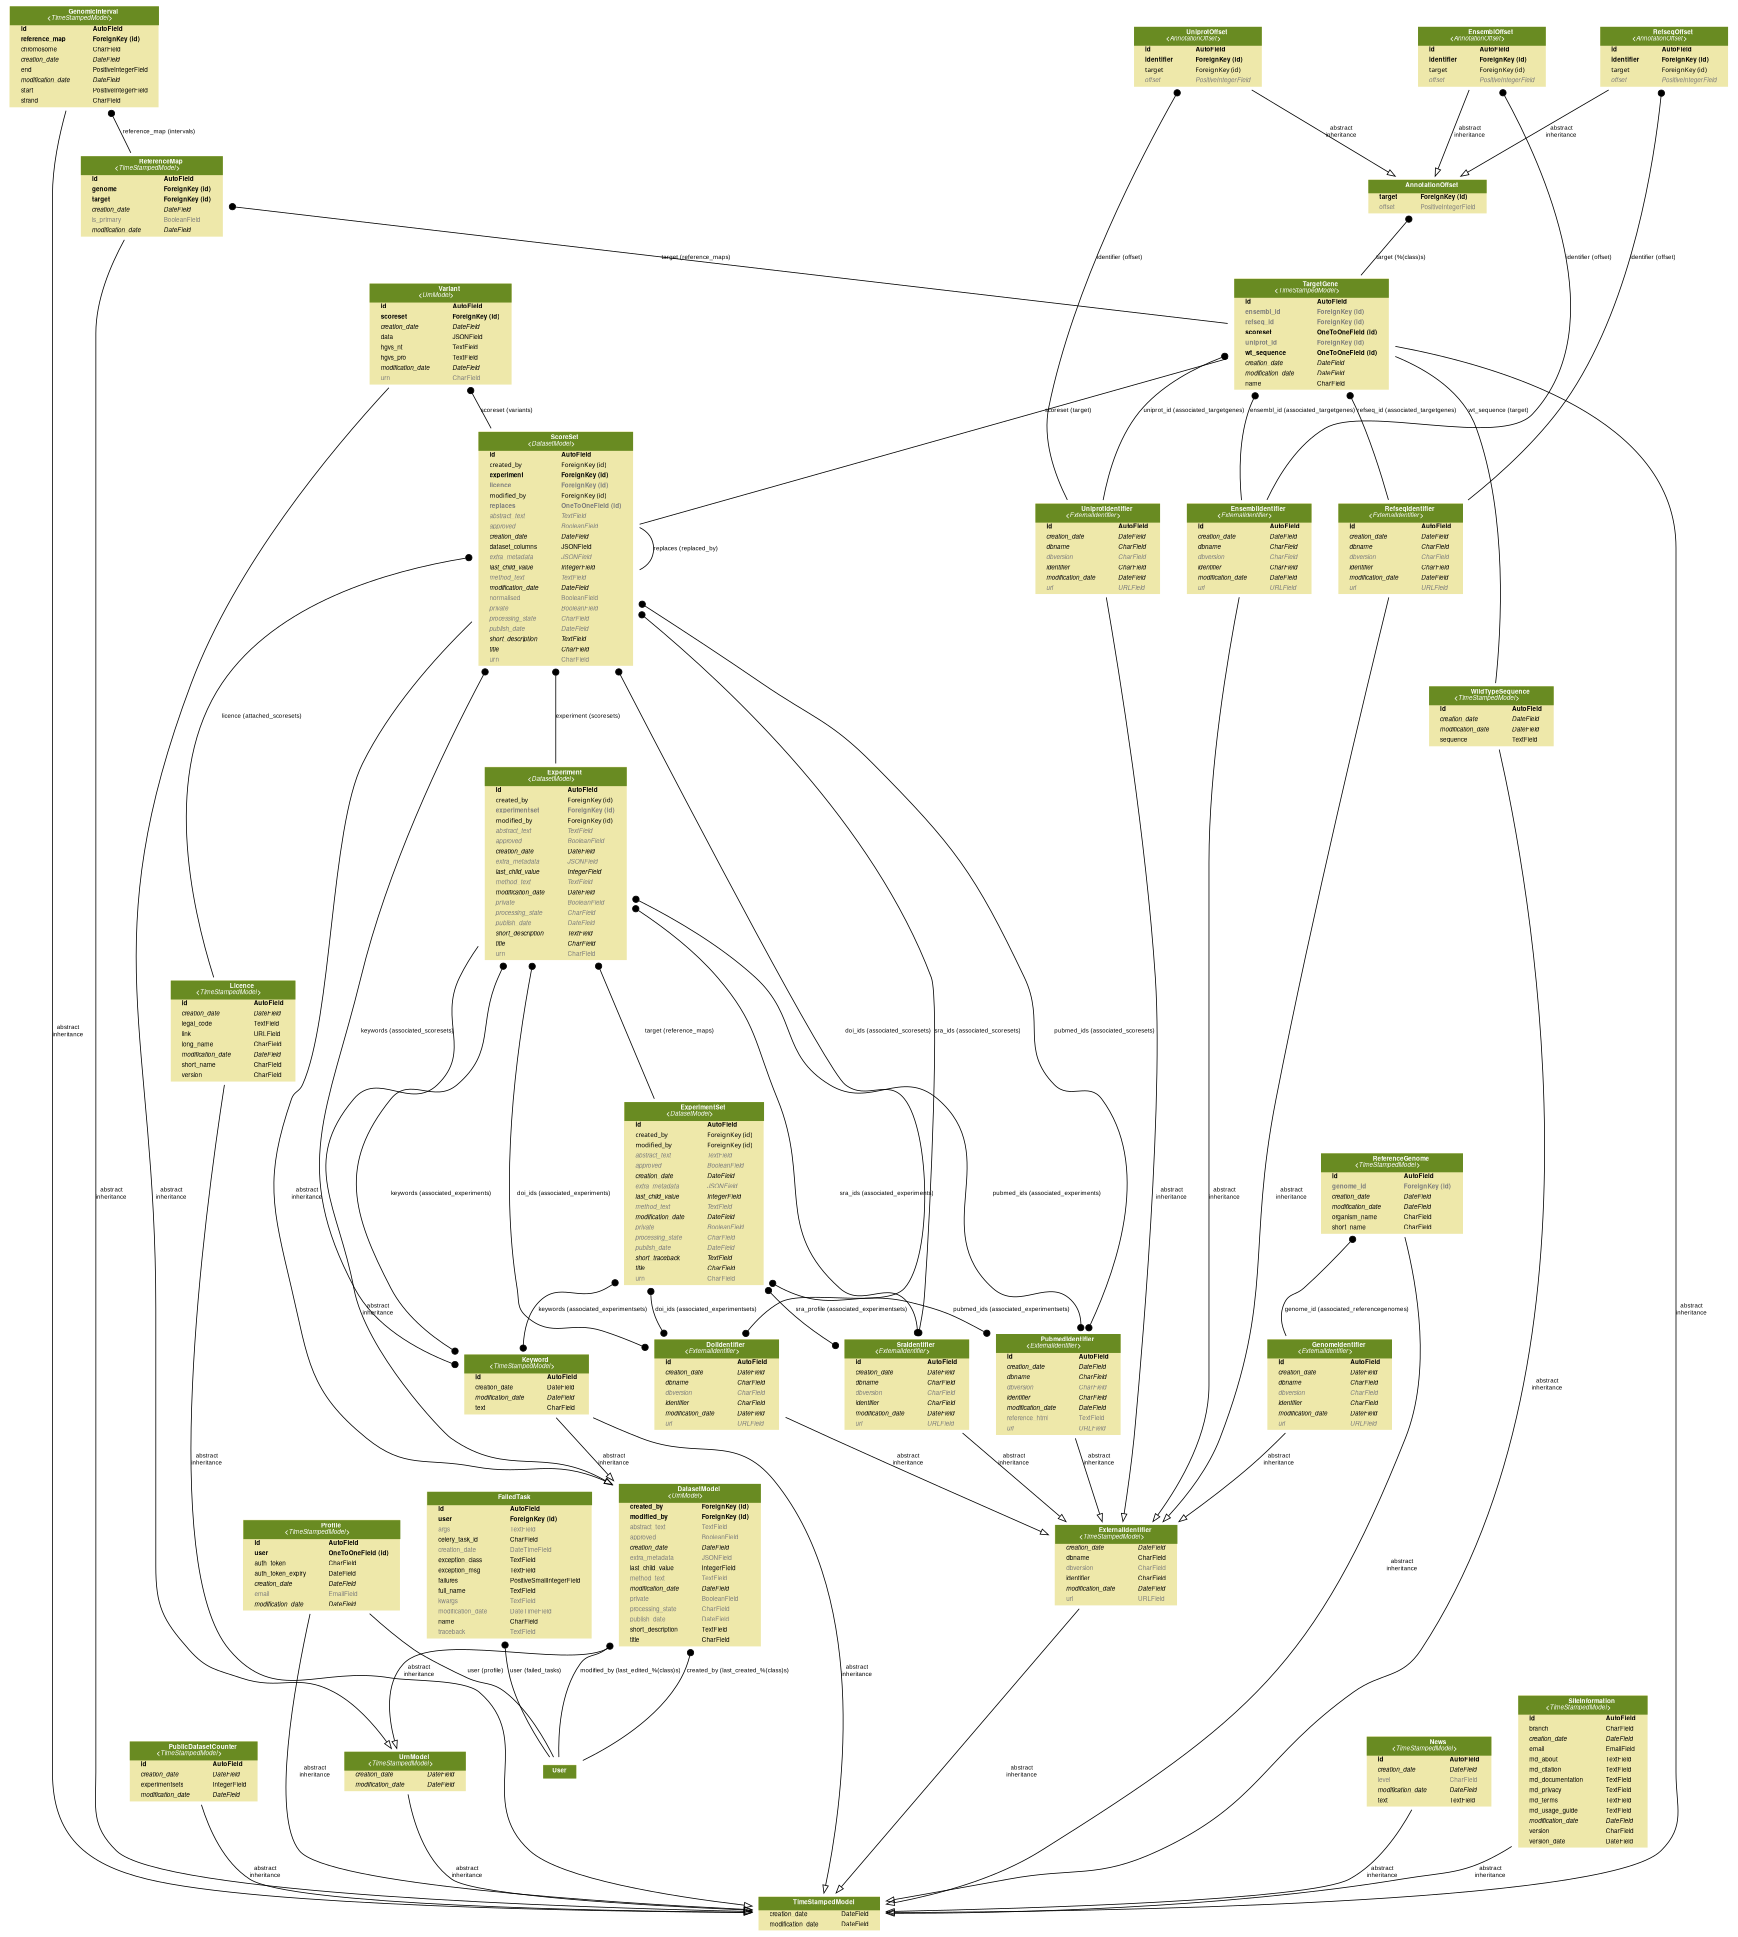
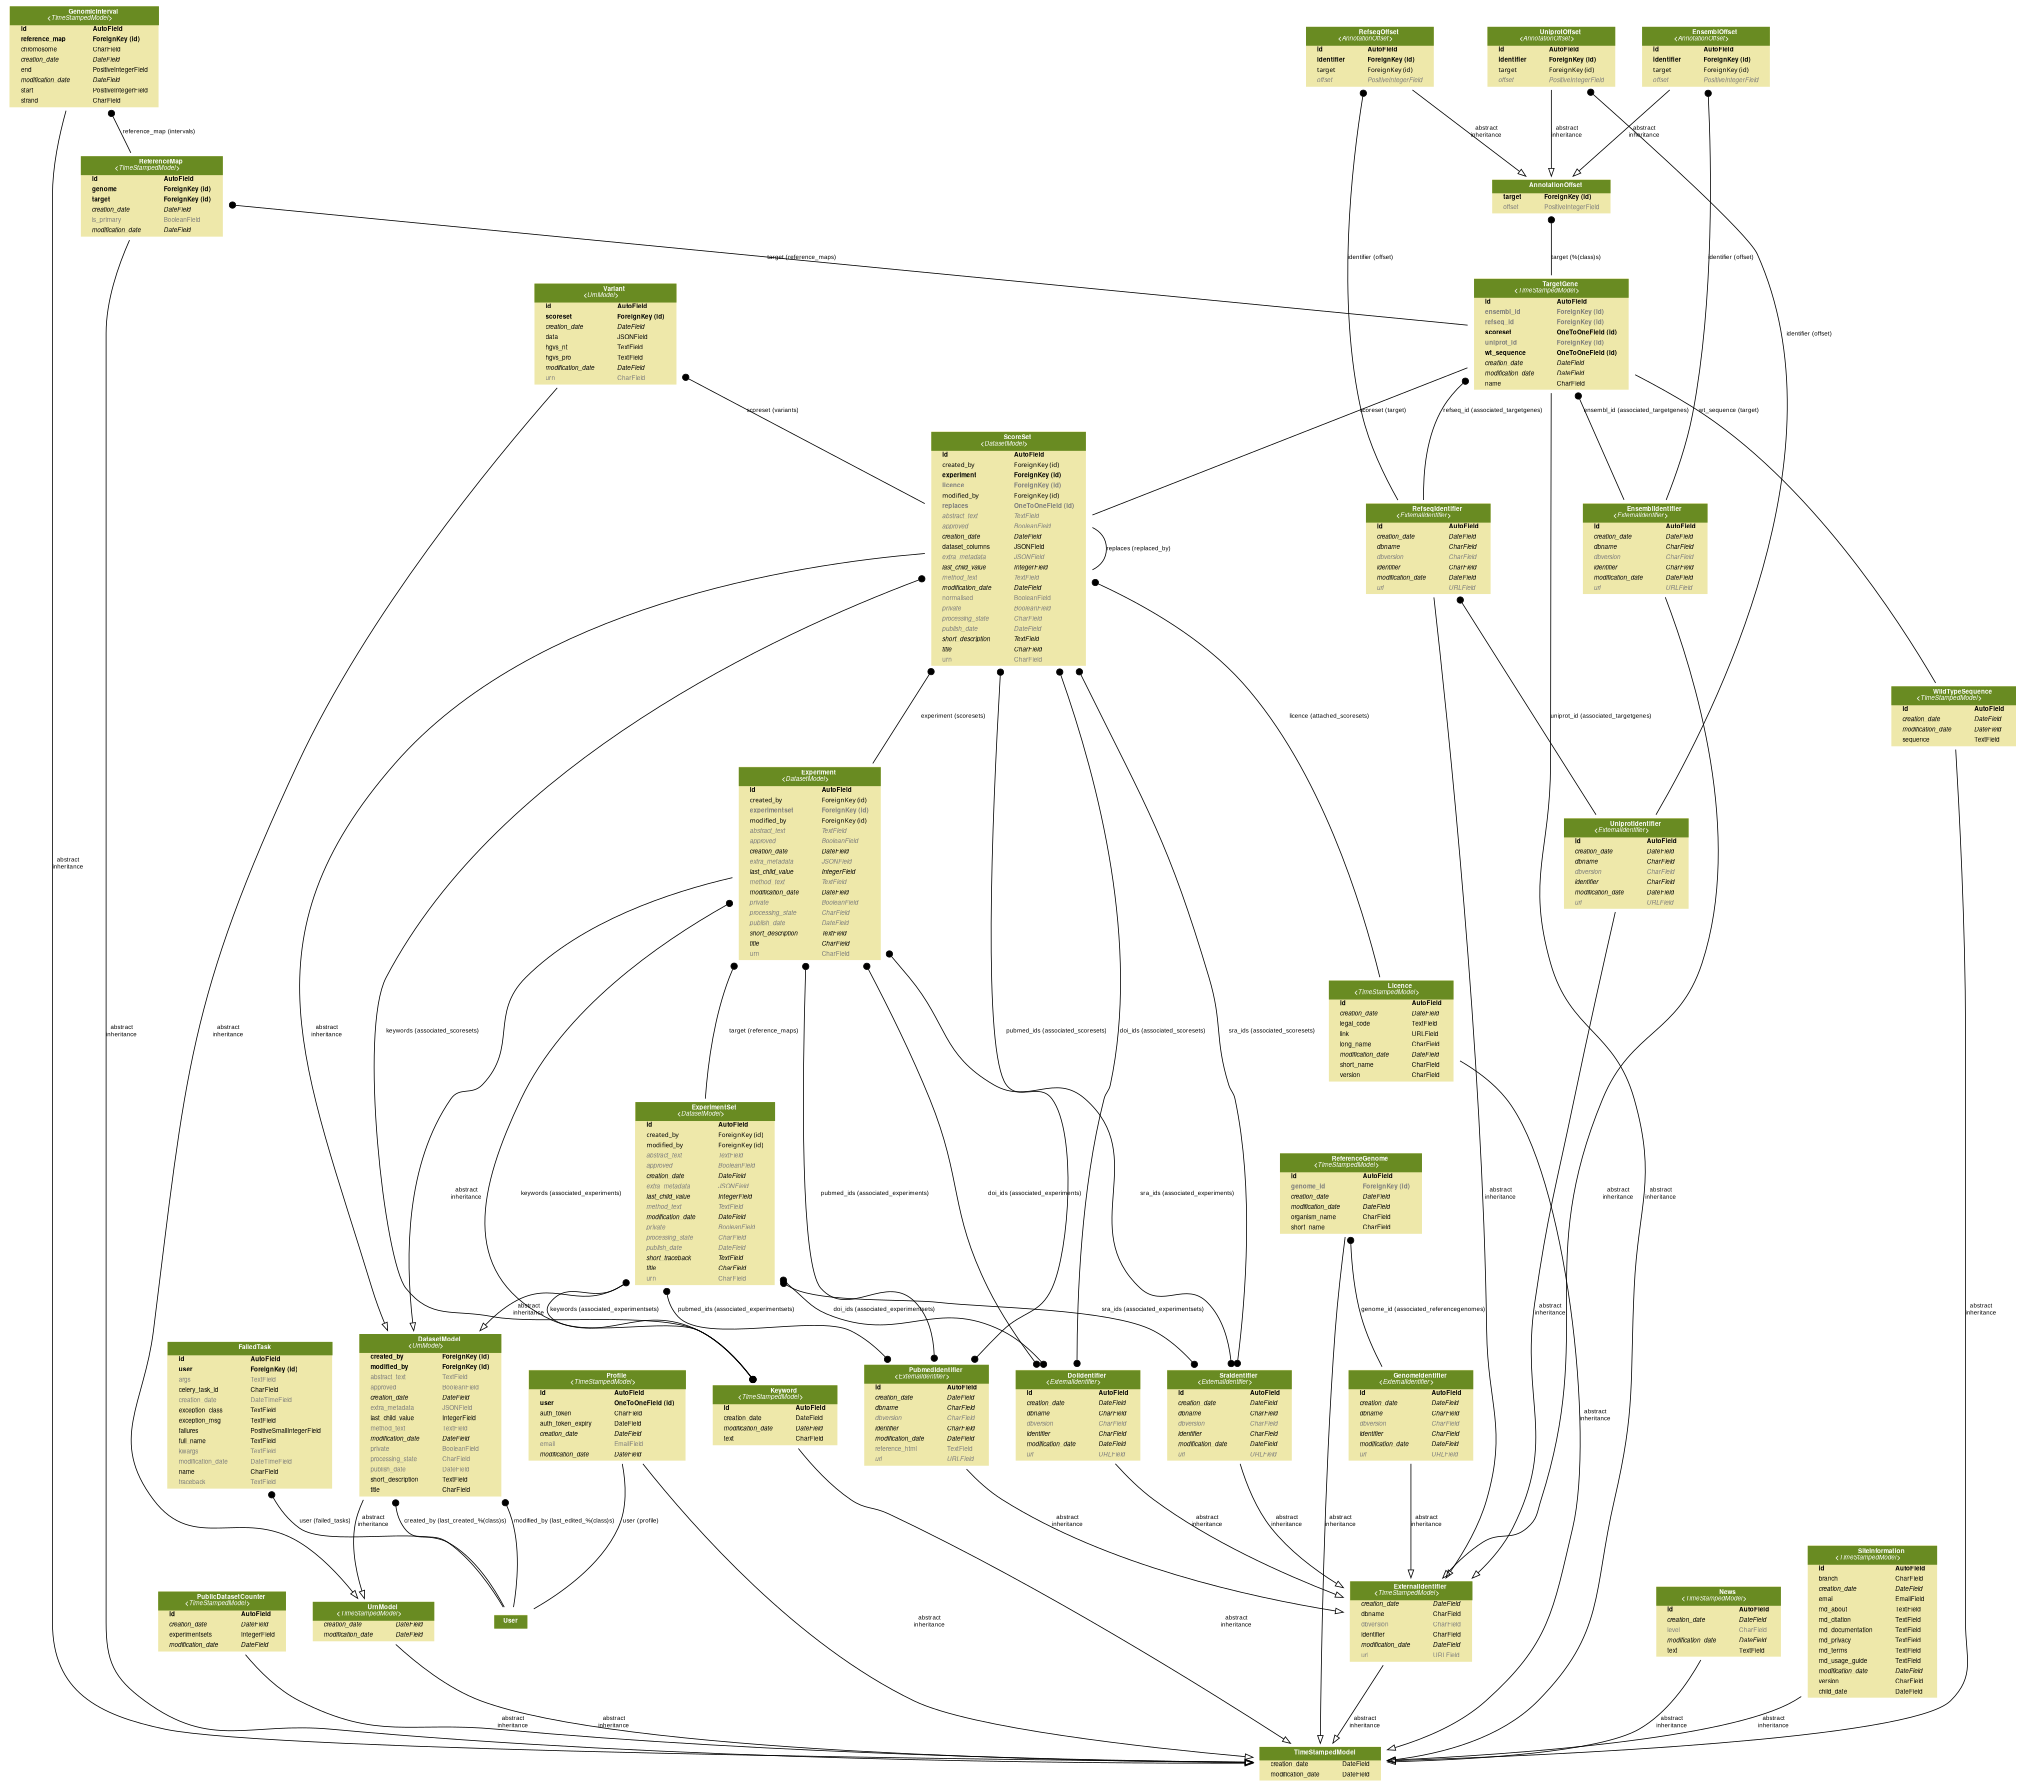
edge "TargetGene" -- "UniprotIdentifier": now "RefseqIdentifier" -- "UniprotIdentifier"
edge "ExperimentSet" -- "SraIdentifier": label "sra_profile (associated_experimentsets)" -> "sra_ids (associated_experimentsets)"
edge "Keyword" -- "DatasetModel": now "ExperimentSet" -- "DatasetModel"
node "SiteInformation": text "version_date" -> "child_date"
